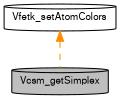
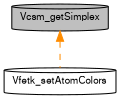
edge "Vcsm_getSimplex" -> "Vfetk_setAtomColors": reversed
